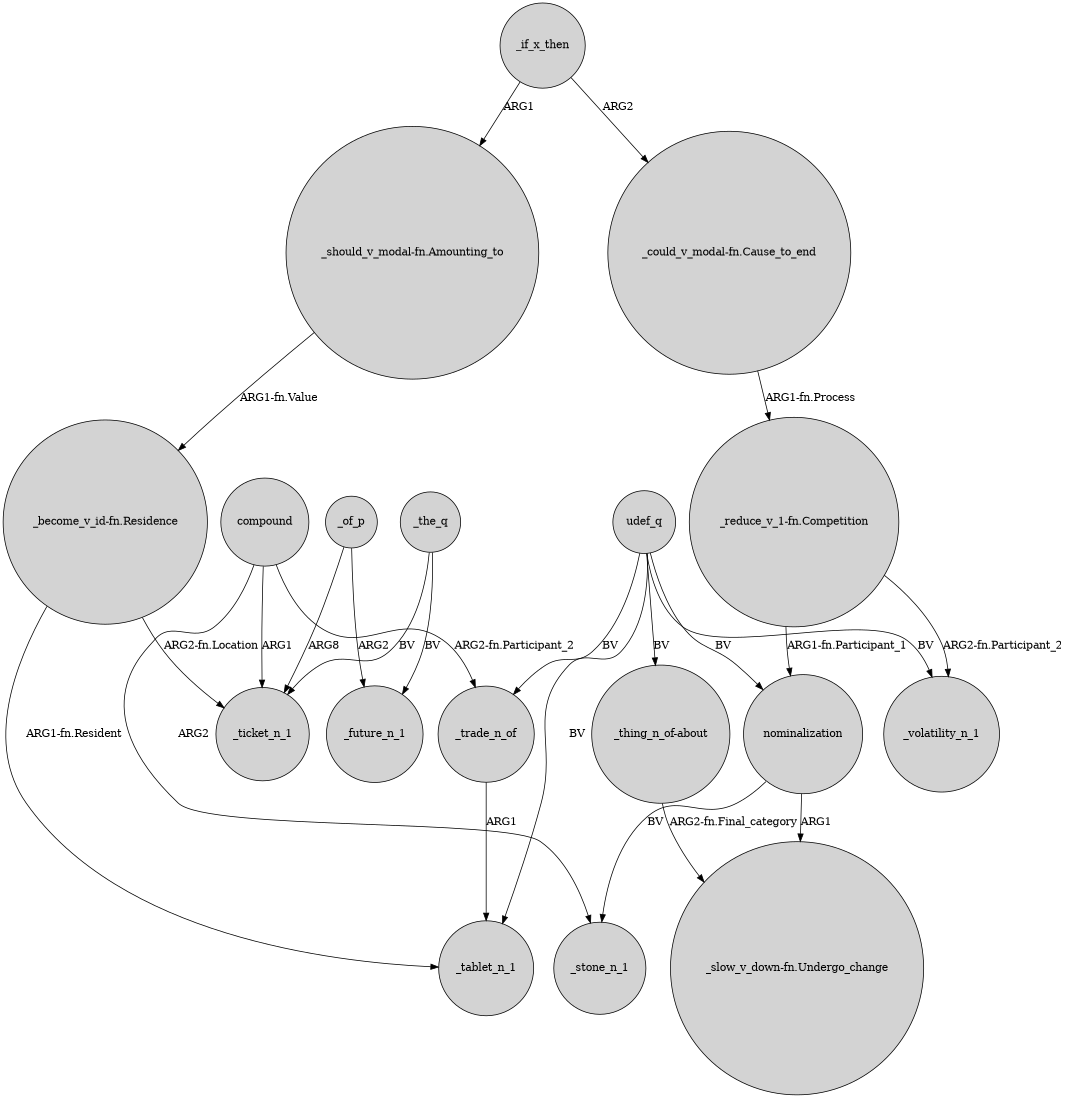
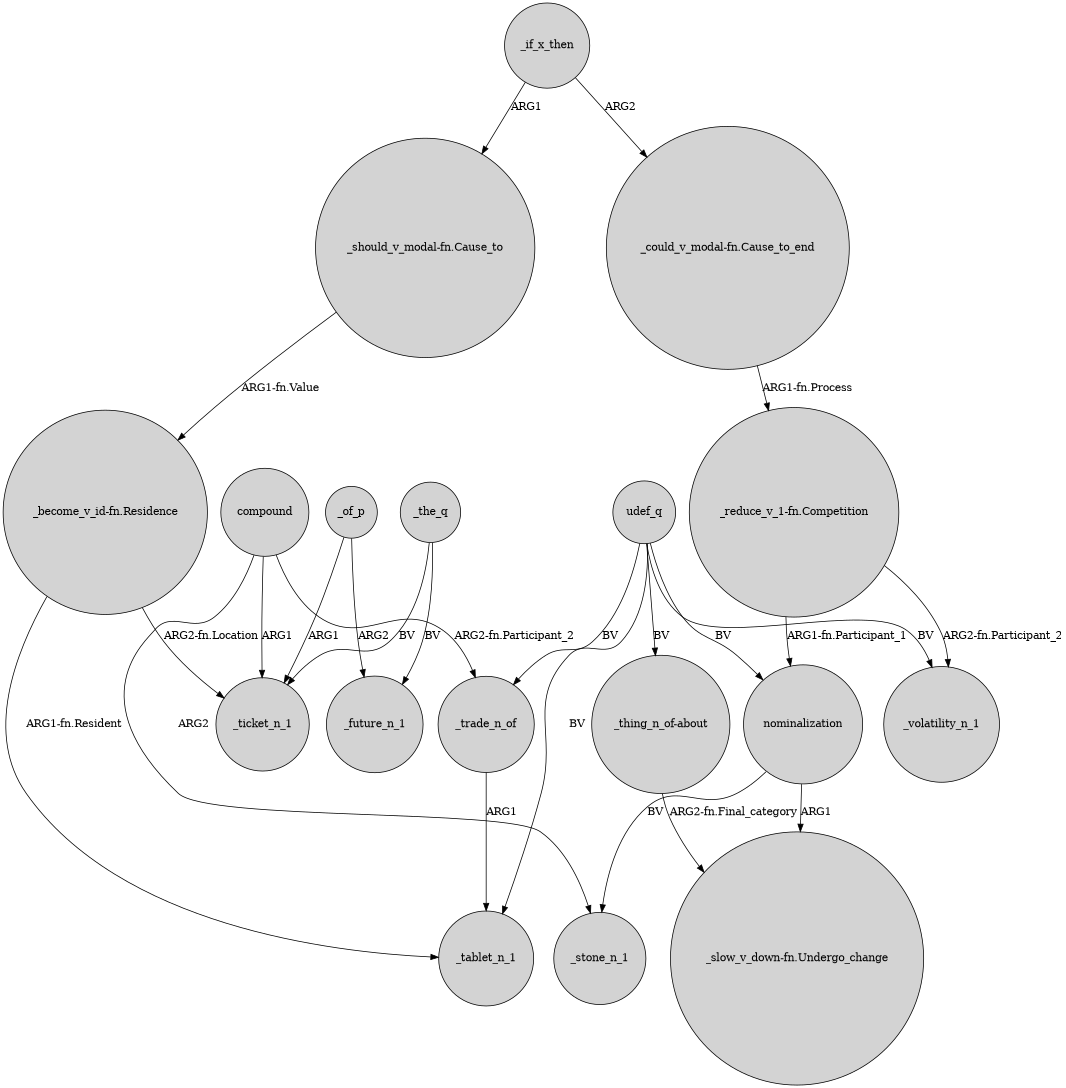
node "_should_v_modal-fn.Amounting_to": label "_should_v_modal-fn.Amounting_to" -> "_should_v_modal-fn.Cause_to"
edge "_of_p" -> "_ticket_n_1": label "ARG8" -> "ARG1"
